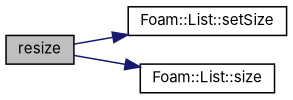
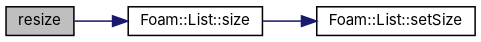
edge "resize" -> "Foam::List::setSize": now "Foam::List::size" -> "Foam::List::setSize"
